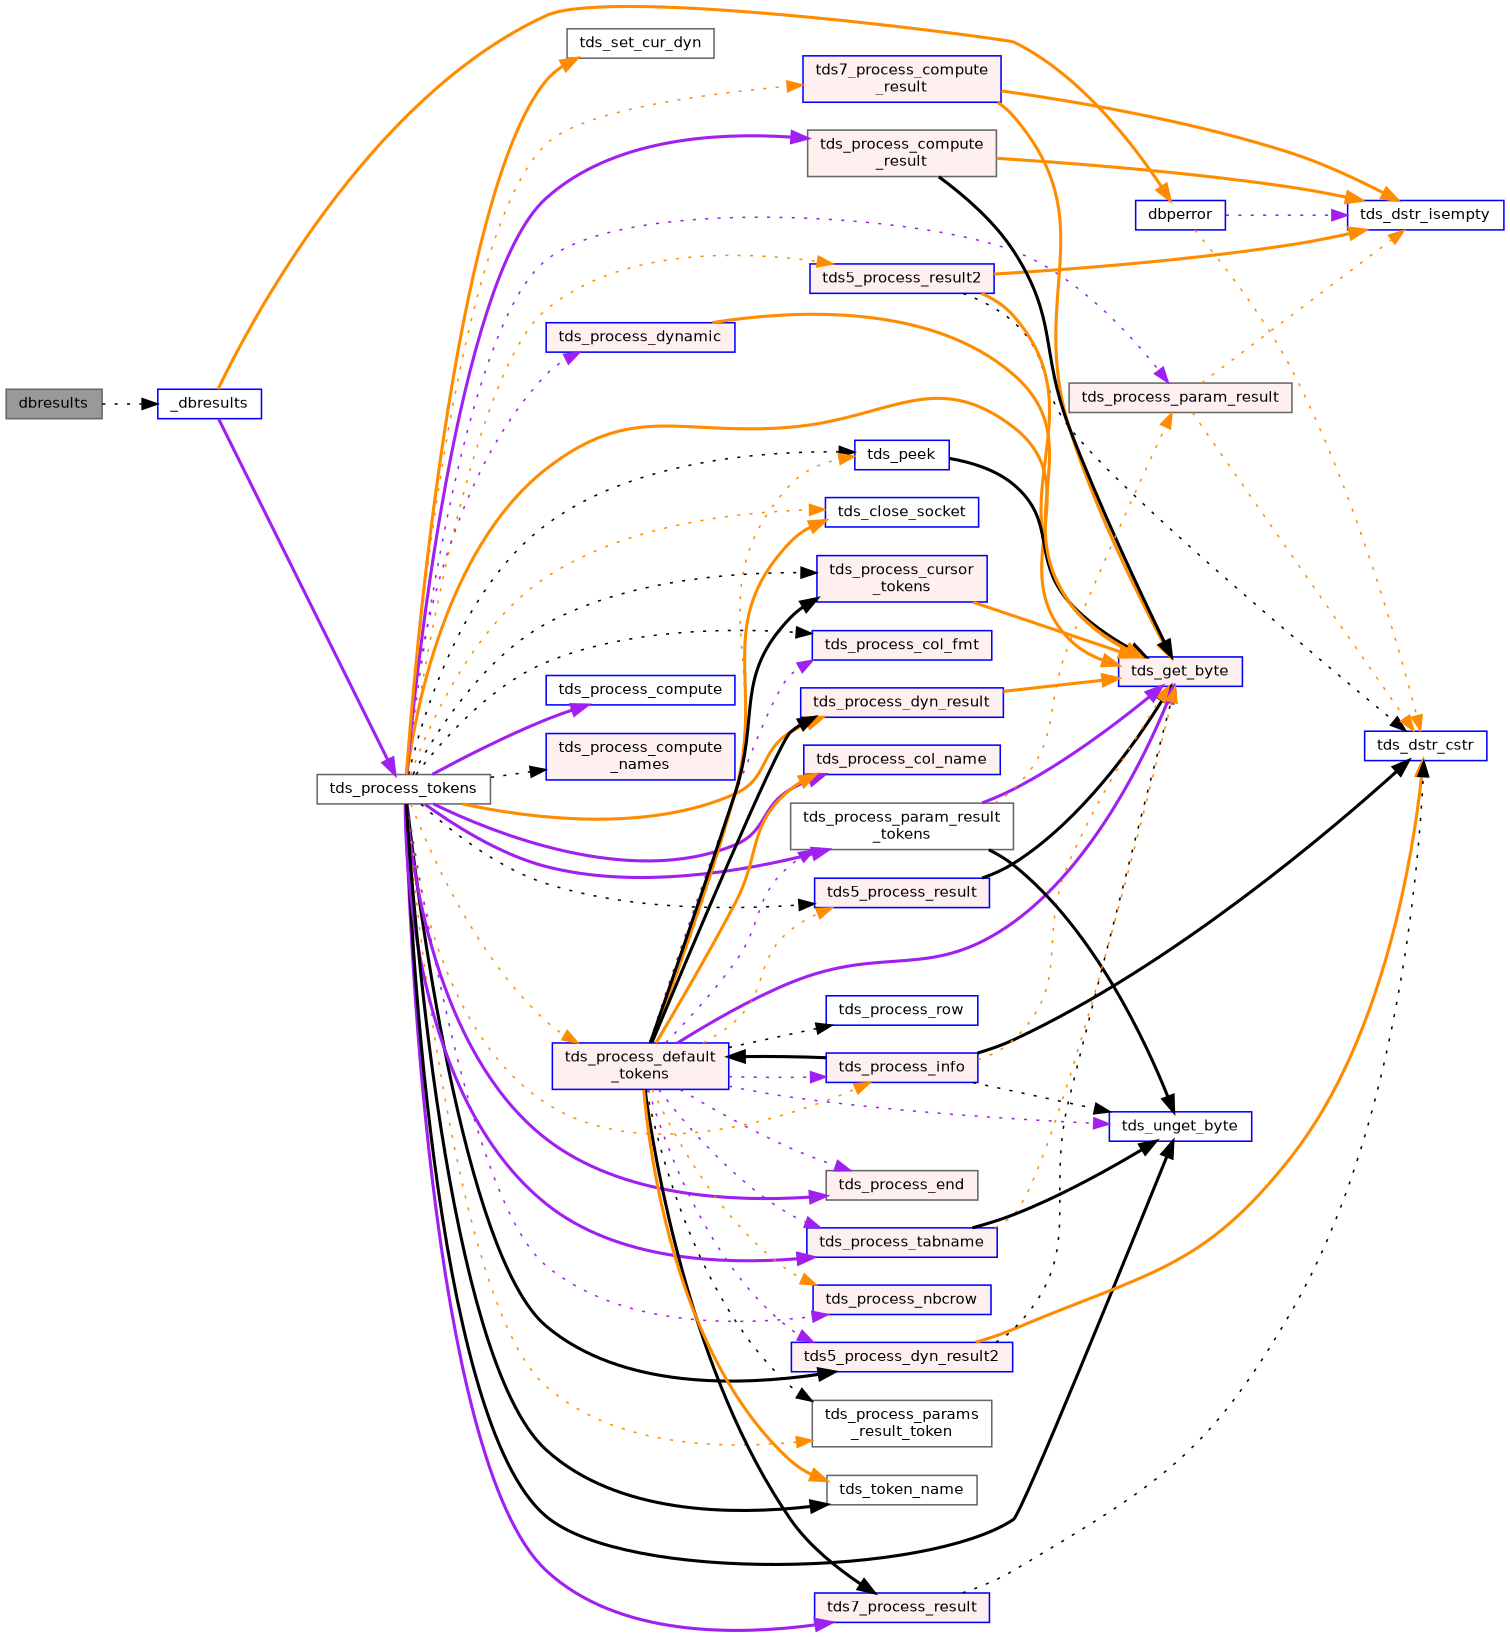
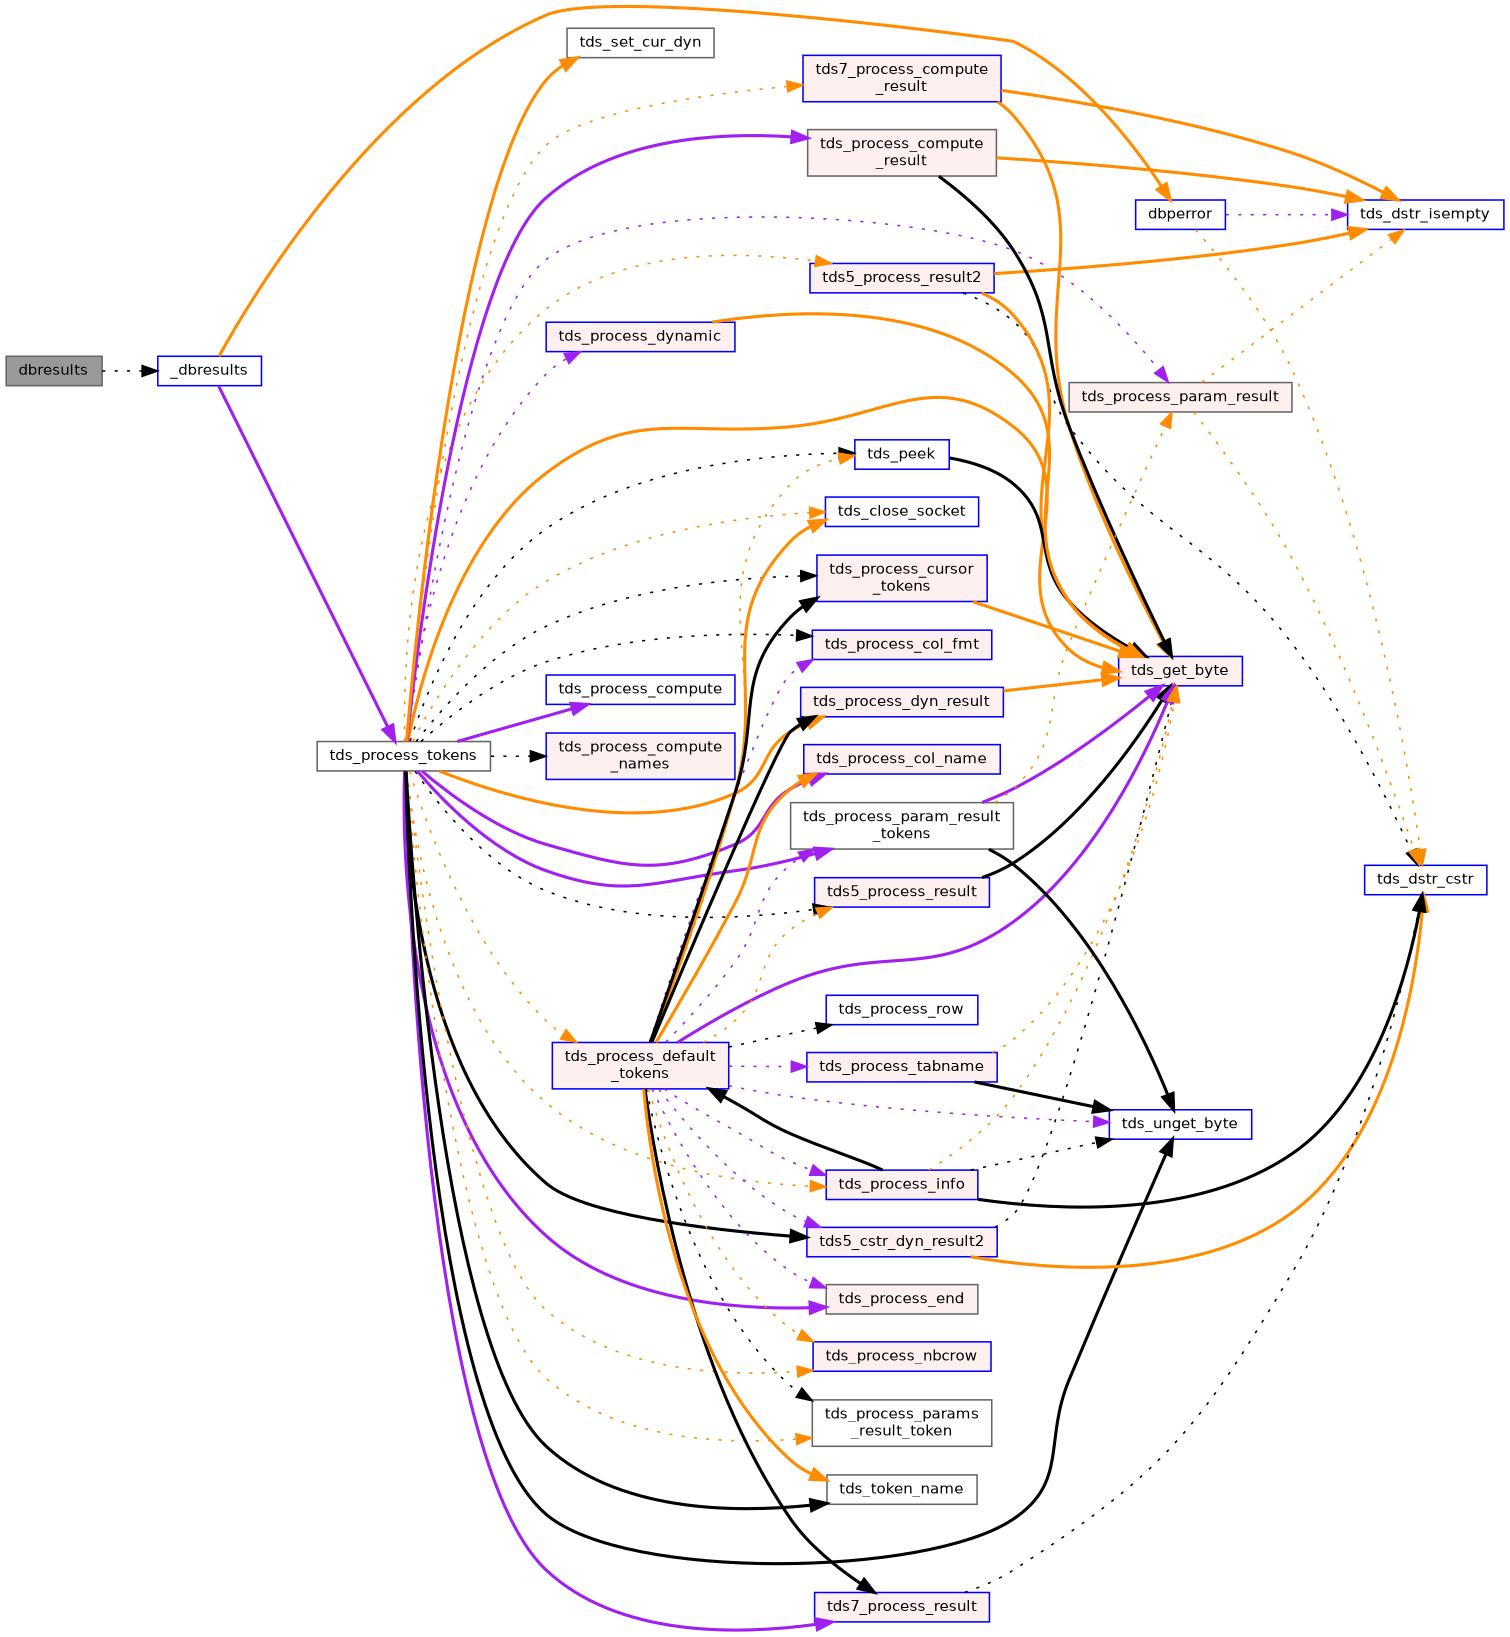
edge "tds_process_tokens" -> "tds_process_tabname": removed
edge "tds_process_tokens" -> "tds_process_nbcrow": color purple -> darkorange
node "tds5_process_dyn_result2": label "tds5_process_dyn_result2" -> "tds5_cstr_dyn_result2"
